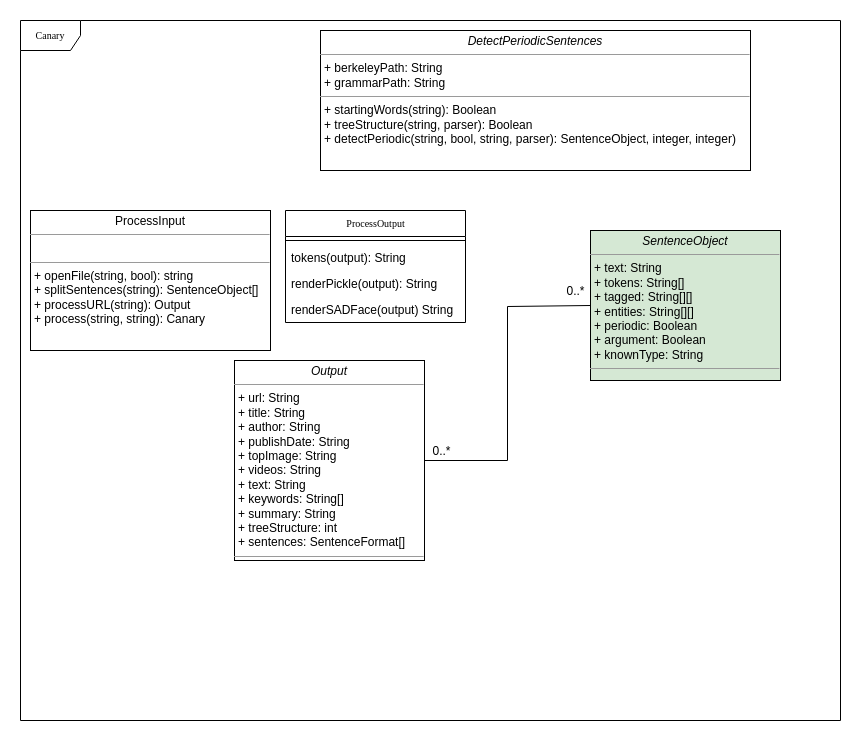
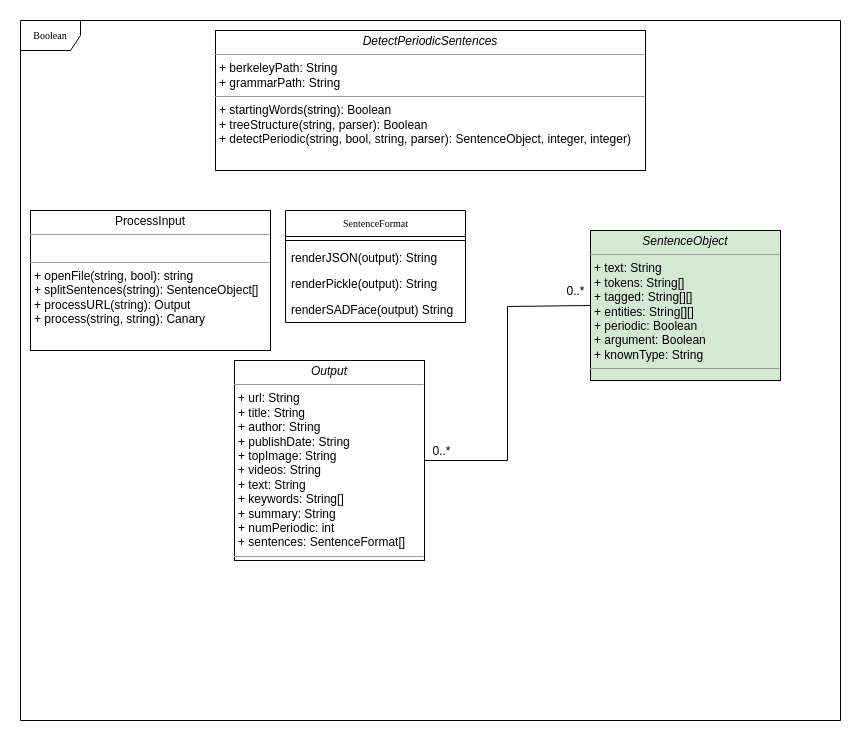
node "Canary": label "Canary" -> "Boolean"
node "DetectPeriodicSentences + berkeleyPath: String + grammarPath: String + startingWords(string): Boolean + treeStructure(string, parser): Boolean + detectPeriodic(string, bool, string, parser): SentenceObject, integer, integer)": moved (536, 101) -> (431, 101)
node "ProcessOutput": label "ProcessOutput" -> "SentenceFormat"
node "tokens(output): String": label "tokens(output): String" -> "renderJSON(output): String"
node "Output + url: String + title: String + author: String + publishDate: String + topImage: String + videos: String + text: String + keywords: String[] + summary: String + treeStructure: int + sentences: SentenceFormat[]": label "Output + url: String + title: String + author: String + publishDate: String + topImage: String + videos: String + text: String + keywords: String[] + summary: String + treeStructure: int + sentences: SentenceFormat[]" -> "Output + url: String + title: String + author: String + publishDate: String + topImage: String + videos: String + text: String + keywords: String[] + summary: String + numPeriodic: int + sentences: SentenceFormat[]"
